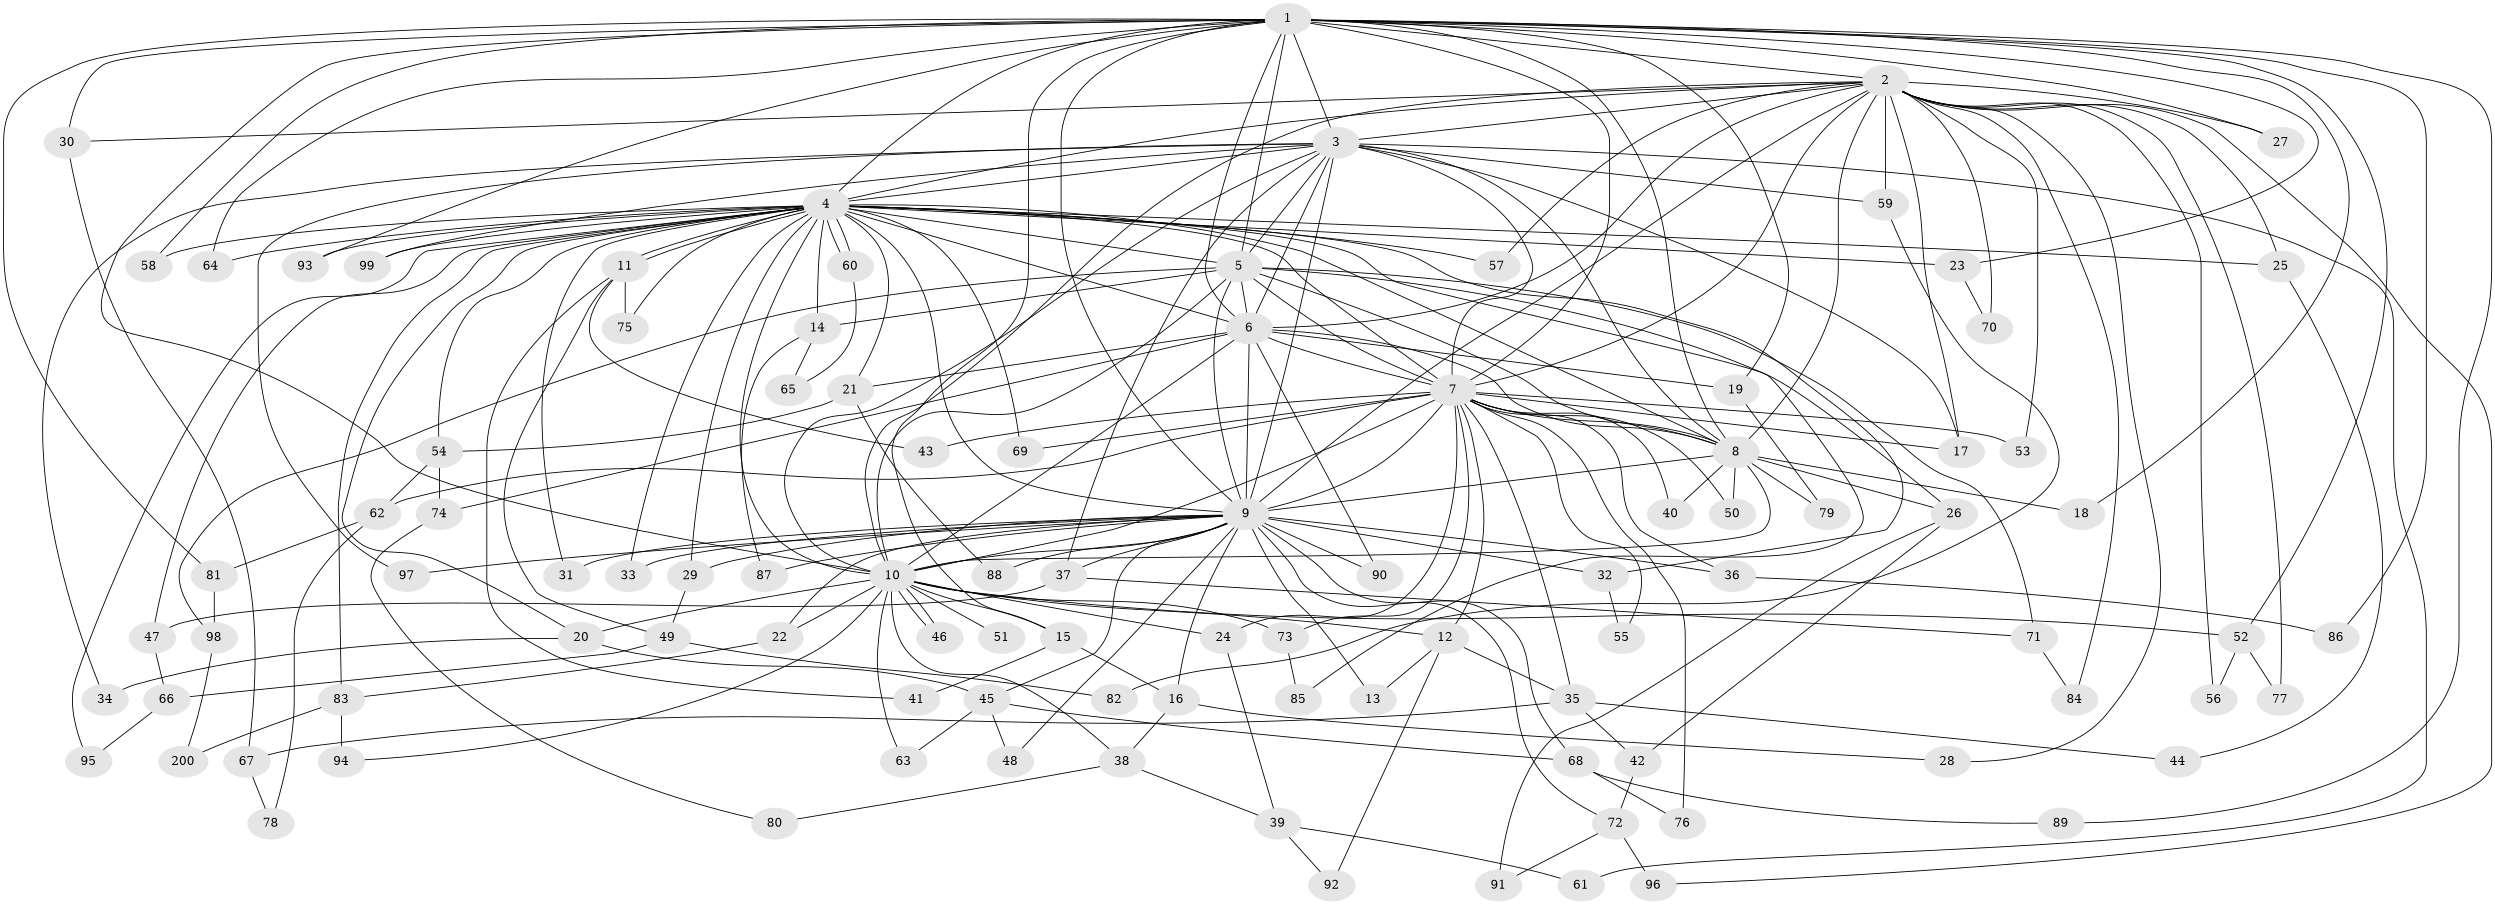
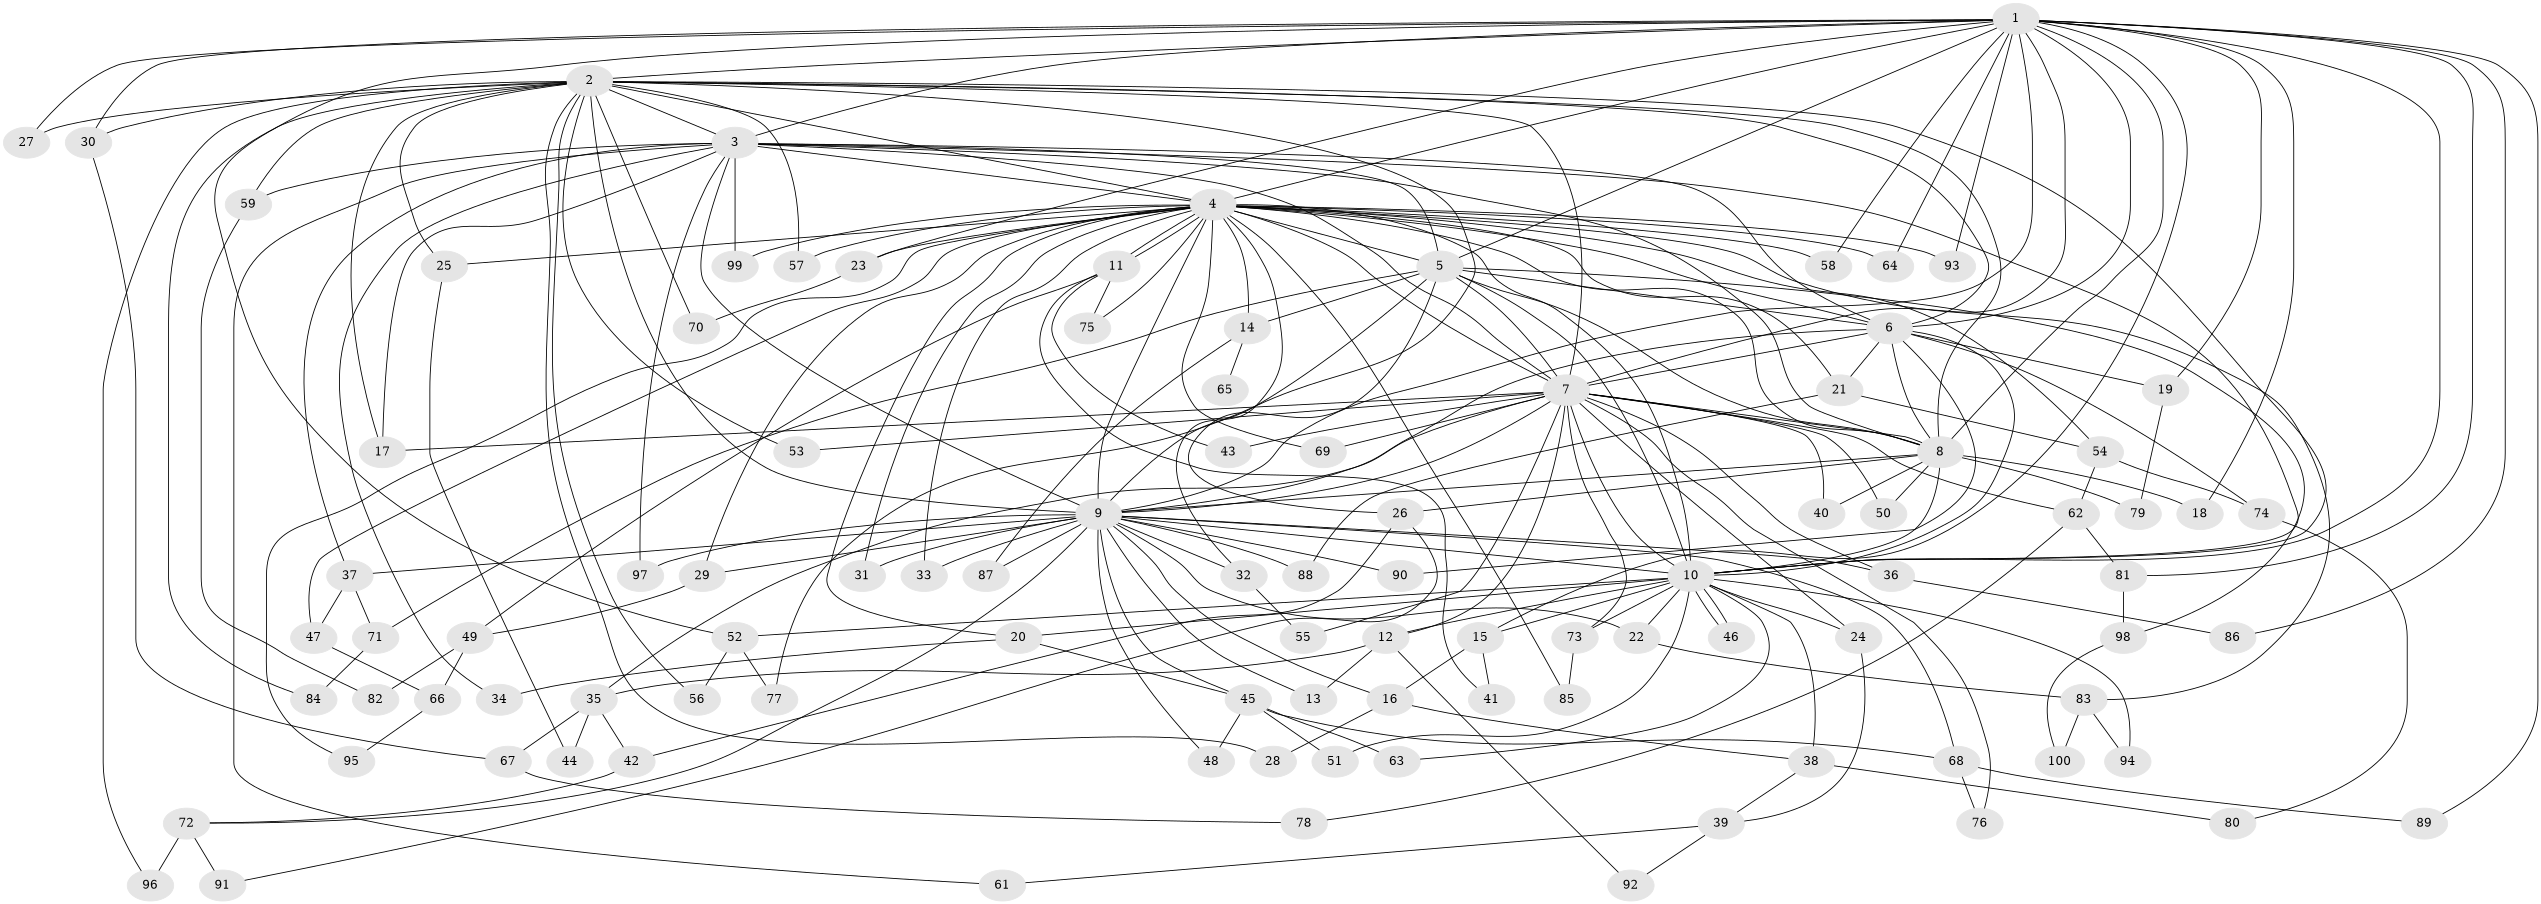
node "60": removed
edge "45" -- "51": added
node "200": label "200" -> "100"
